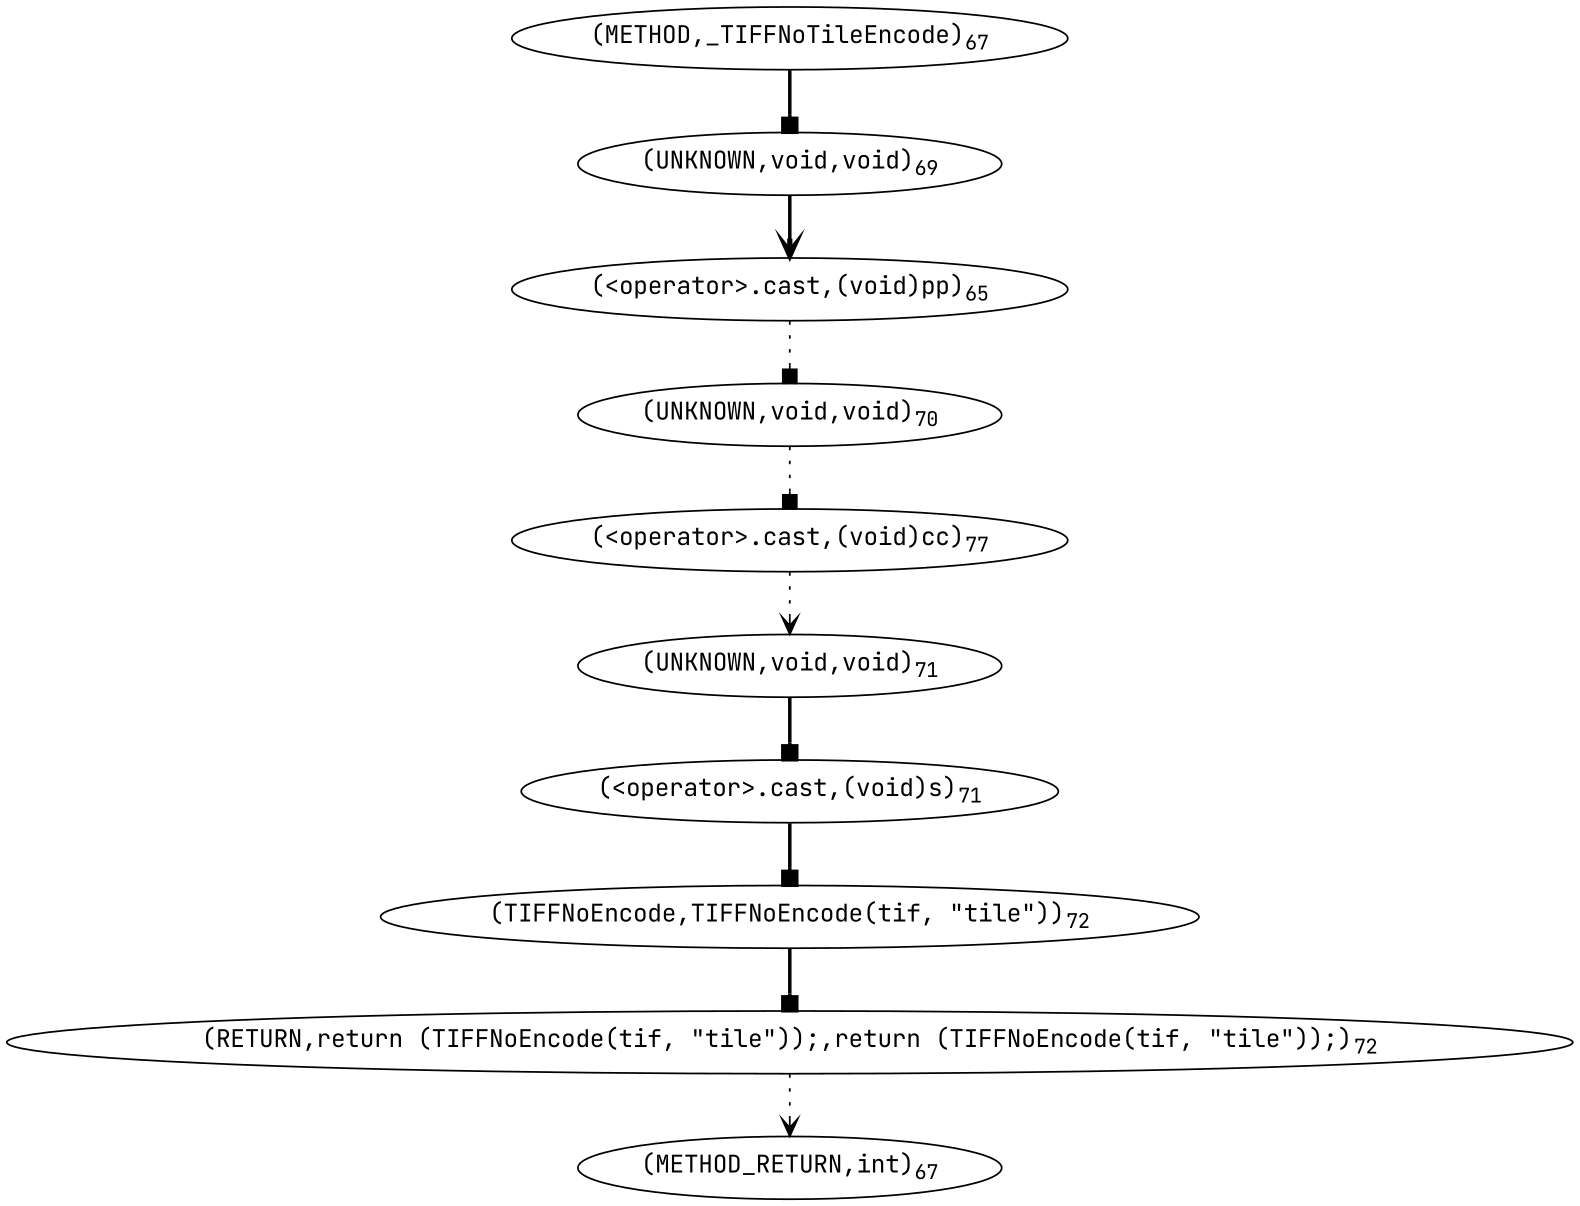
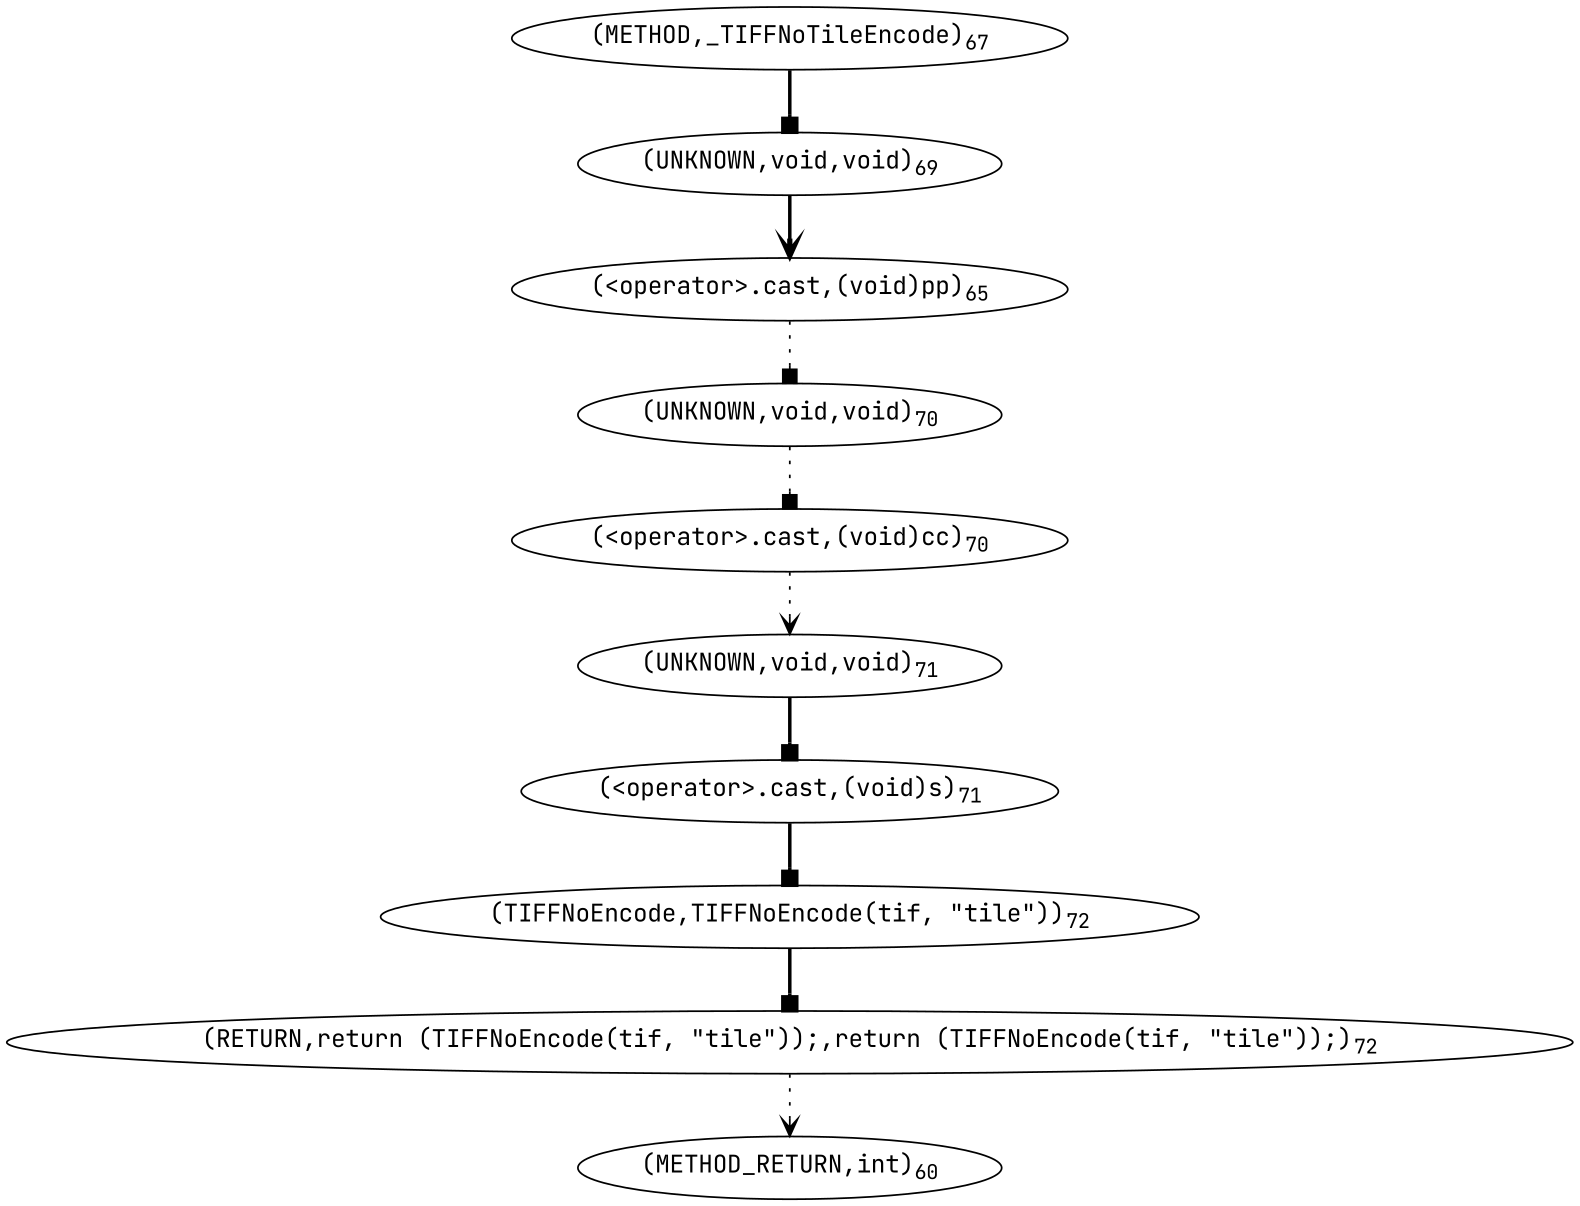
node "(<operator>.cast,(void)cc)": text "77" -> "70"
node "(METHOD_RETURN,int)": text "67" -> "60"
